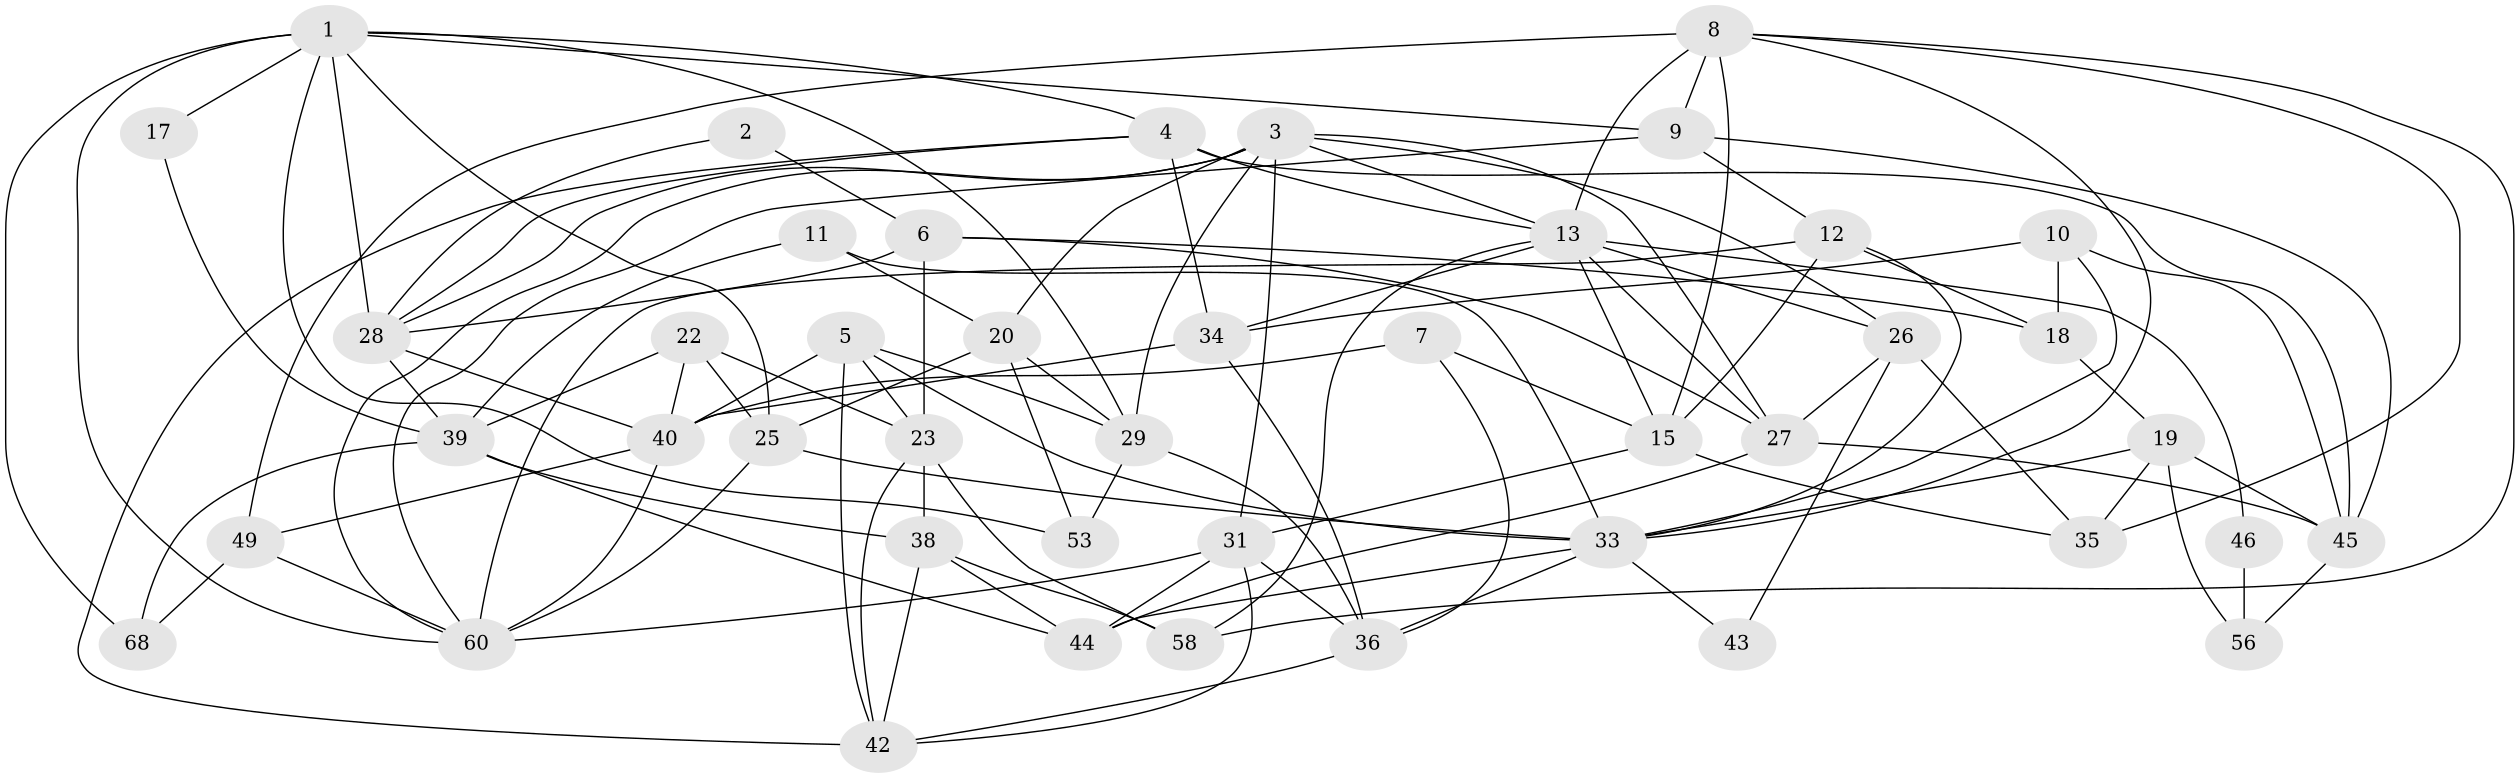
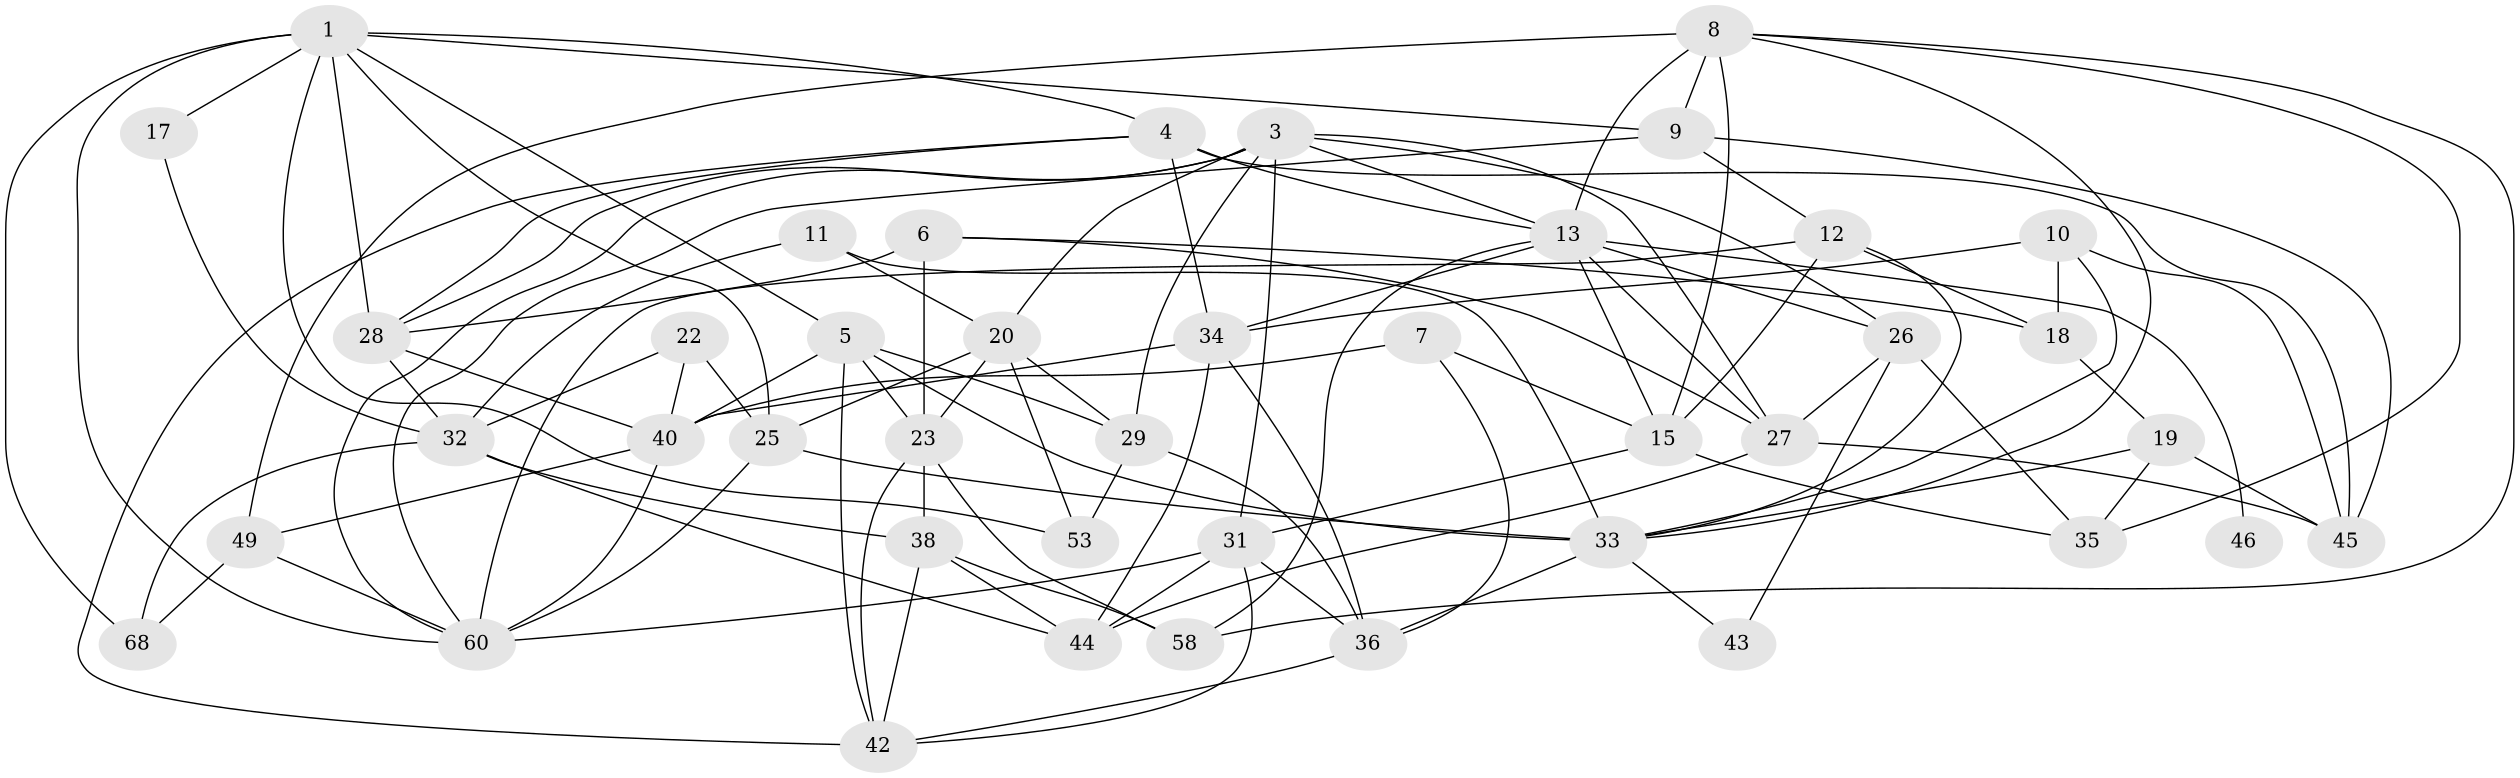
edge "1" -- "29": now "1" -- "5"
node "2": removed
edge "22" -- "23": now "20" -- "23"
node "39": label "39" -> "32"
edge "33" -- "44": now "34" -- "44"
node "56": removed
